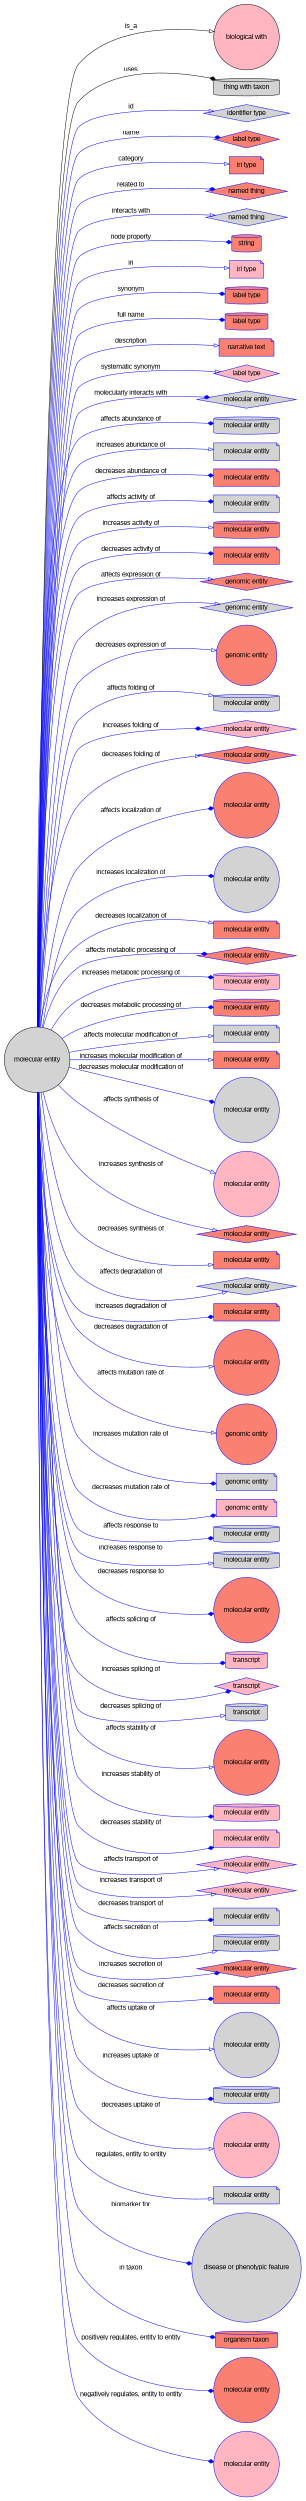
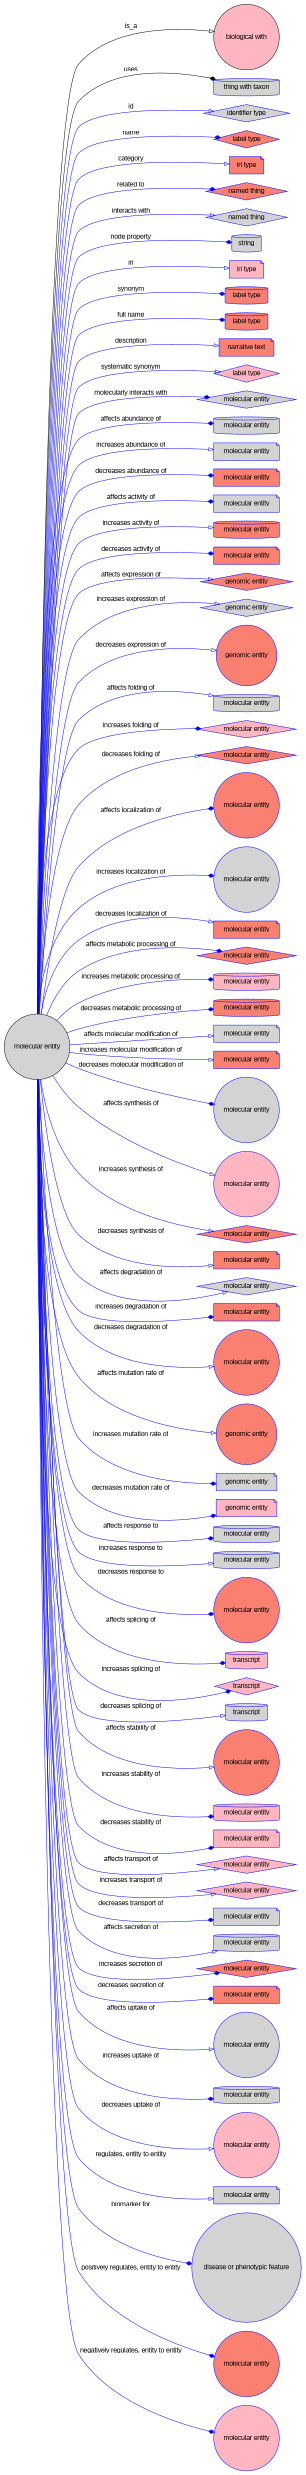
node "thing with taxon": color black -> blue
node "string": fillcolor salmon -> lightgrey
node "organism taxon": removed
